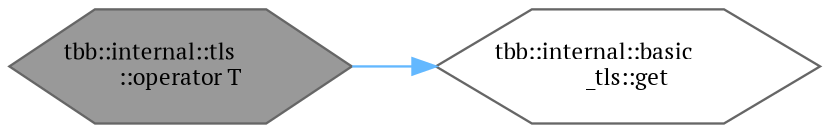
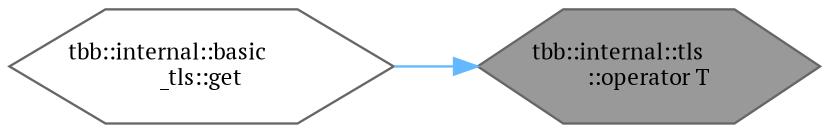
edge "tbb::internal::tls ::operator T" -> "tbb::internal::basic _tls::get": reversed
